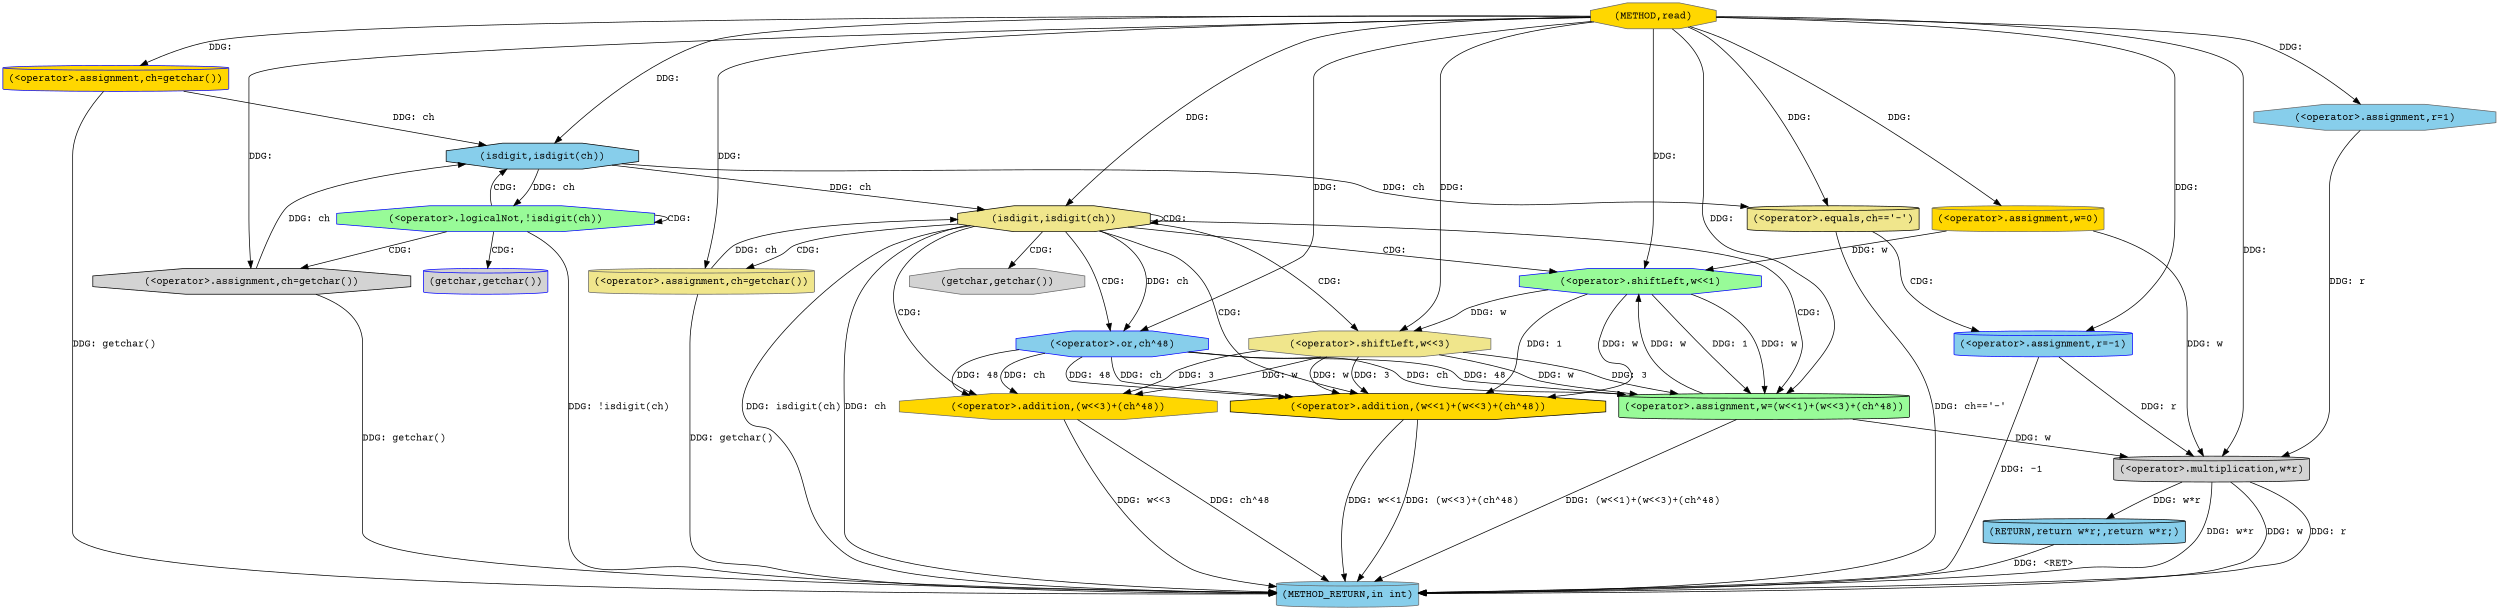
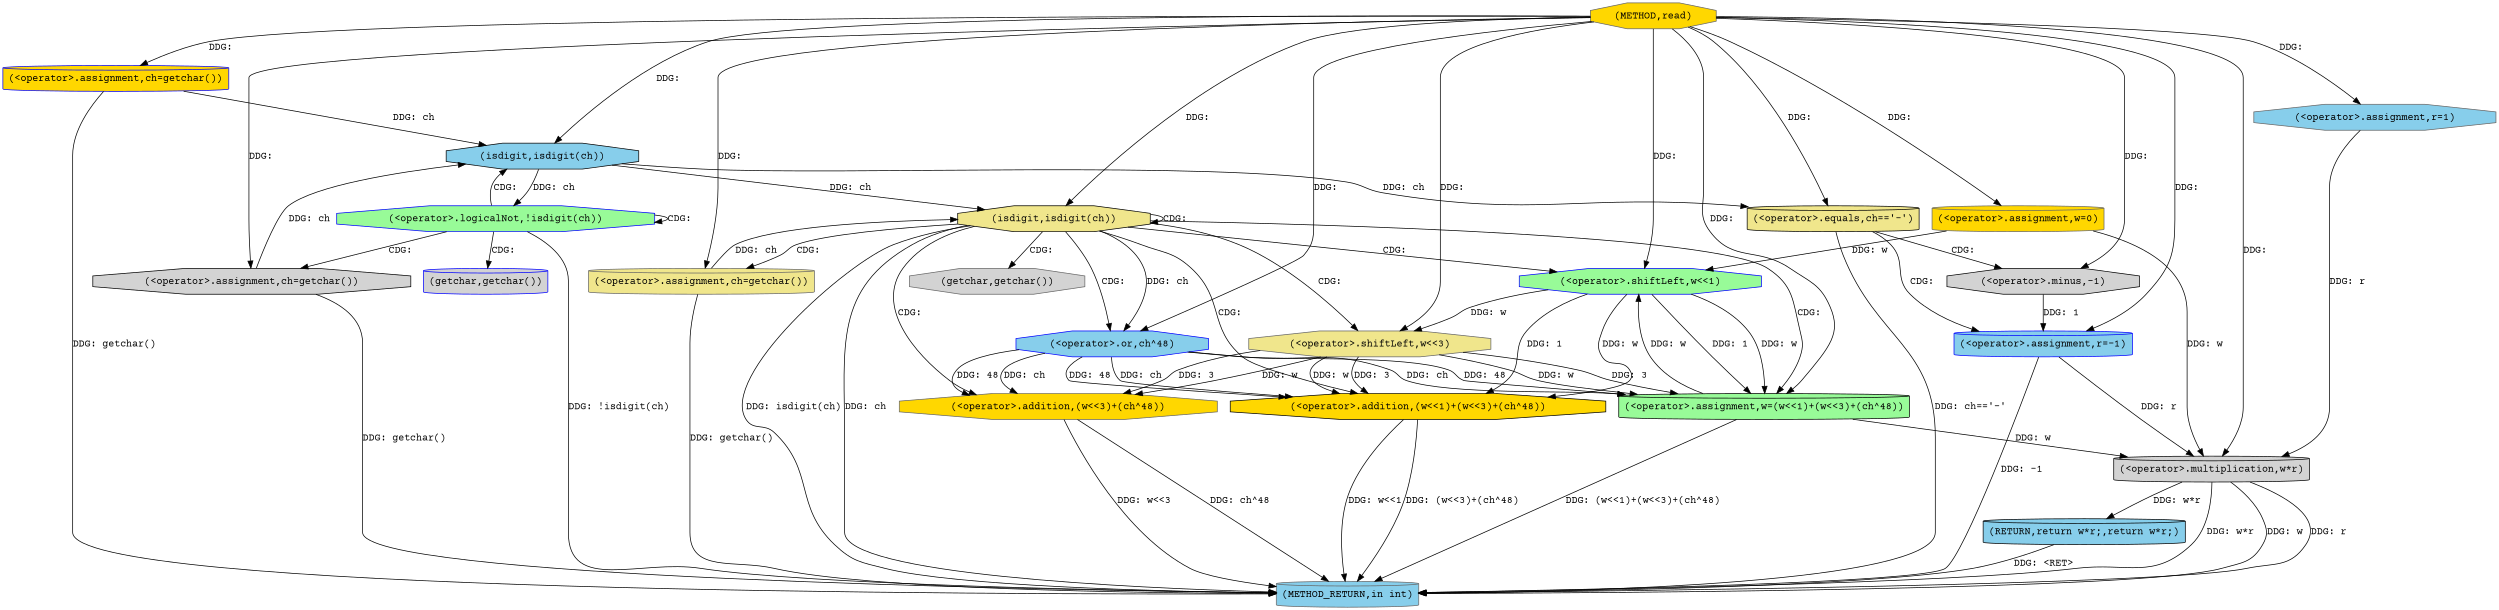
node "(<operator>.minus,-1)": added
